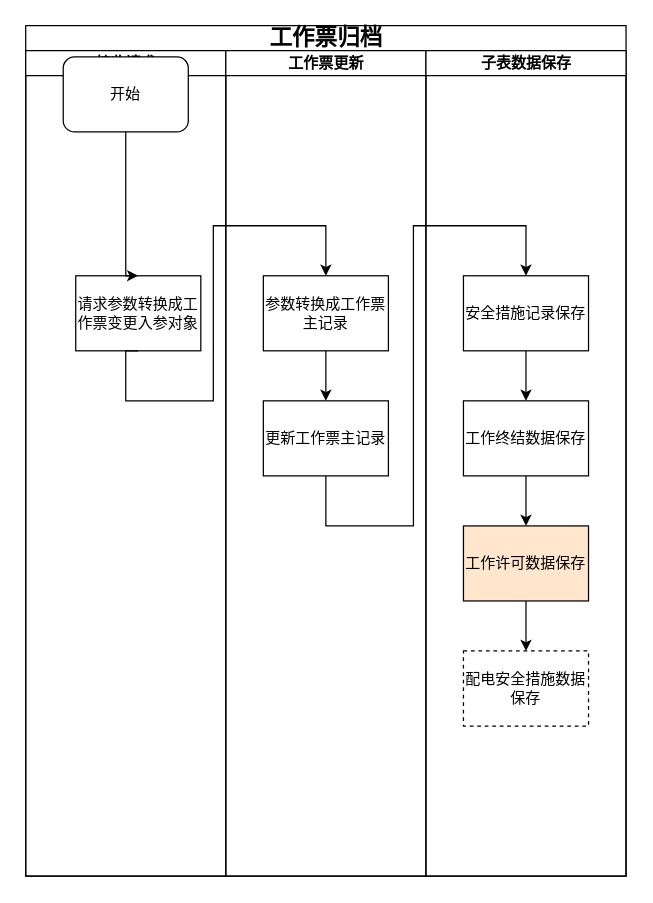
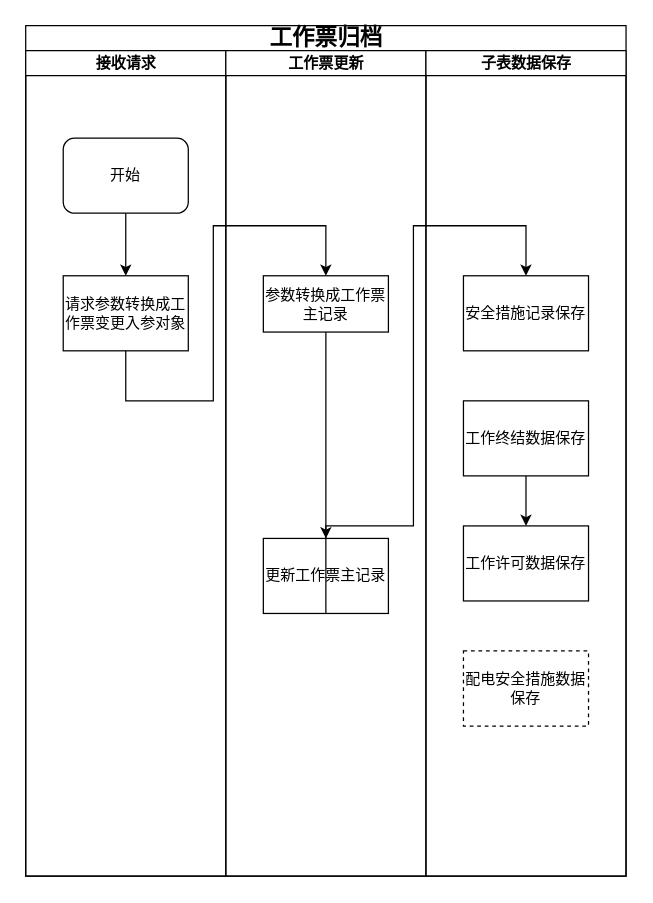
node "开始": moved (126, 94) -> (126, 176)
node "请求参数转换成工作票变更入参对象": moved (138, 313) -> (126, 313)
node "参数转换成工作票主记录": size 125x75 -> 125x56
edge "安全措施记录保存" -> "工作终结数据保存": removed
node "更新工作票主记录": moved (326, 438) -> (326, 576)
node "工作许可数据保存": fillcolor #ffe6cc -> #ffffff
edge "工作许可数据保存" -> "配电安全措施数据保存": removed
